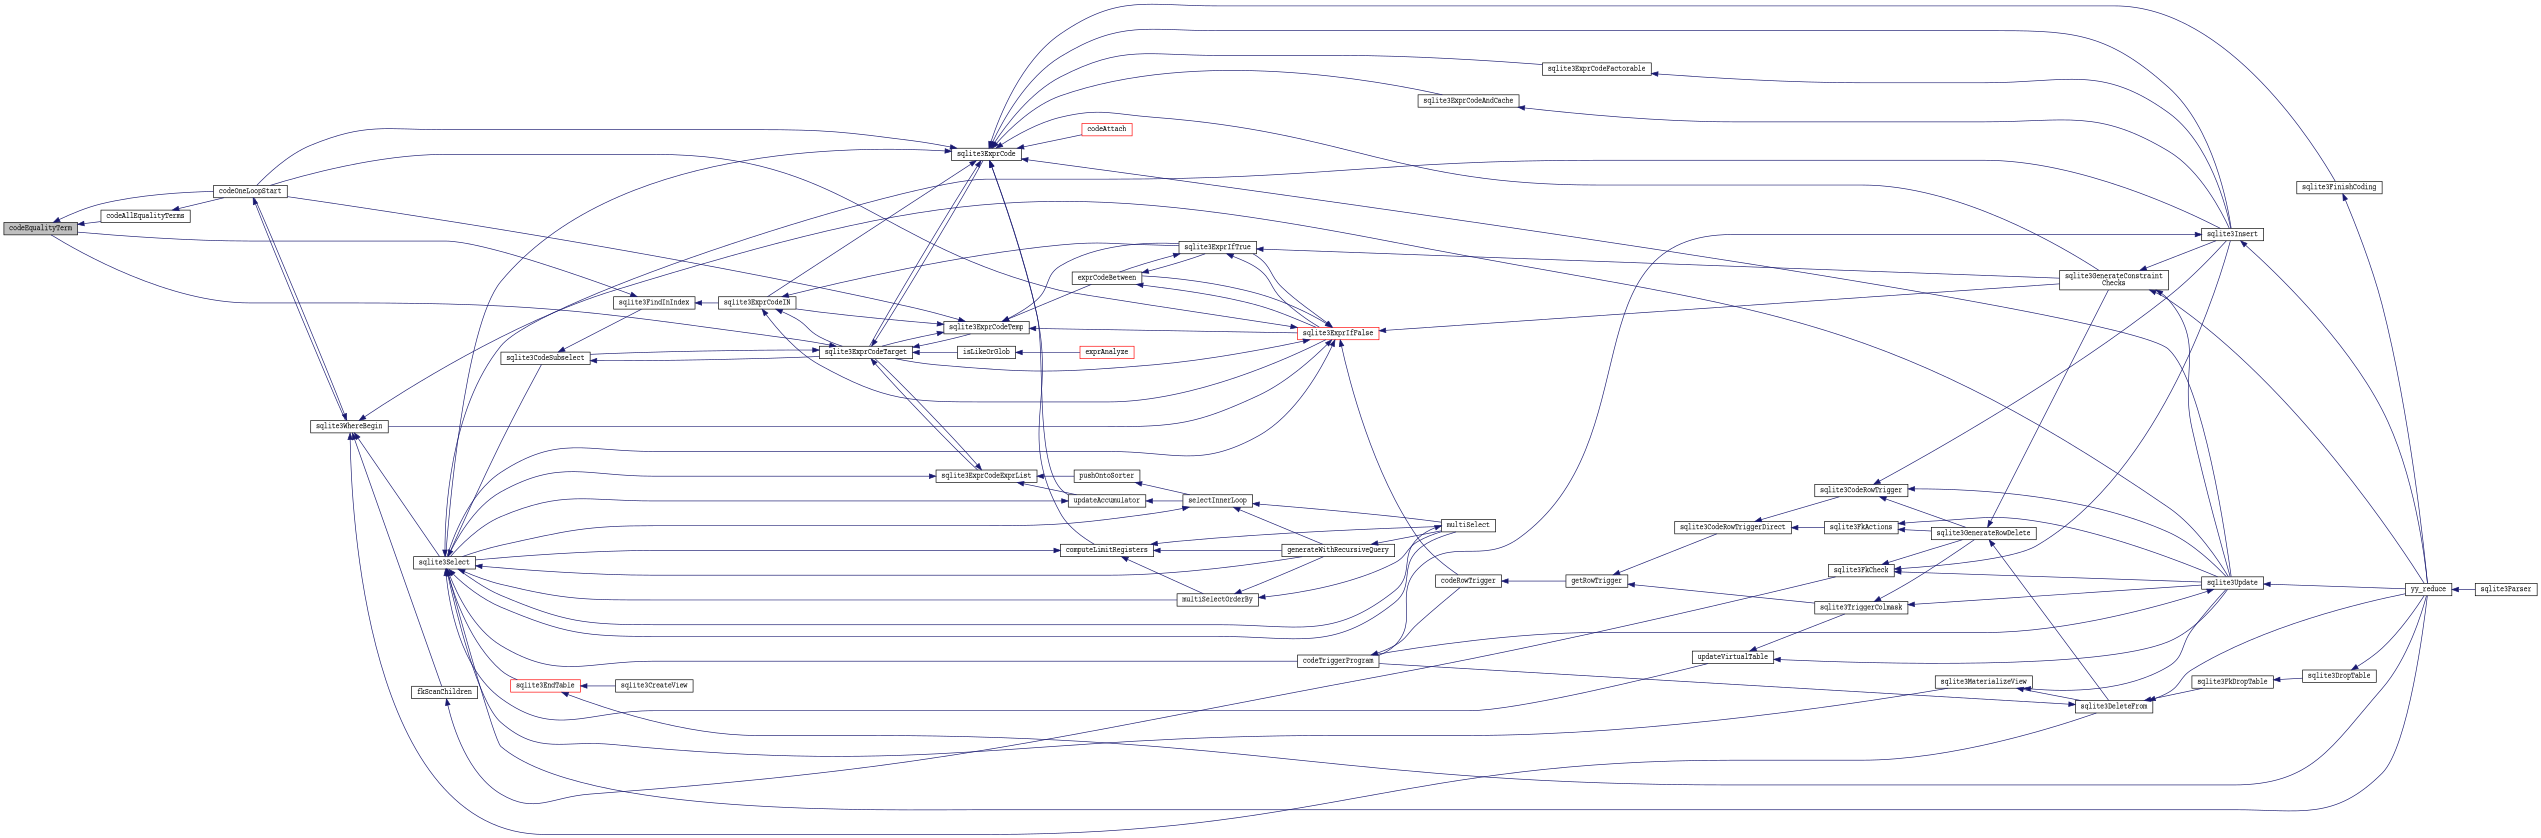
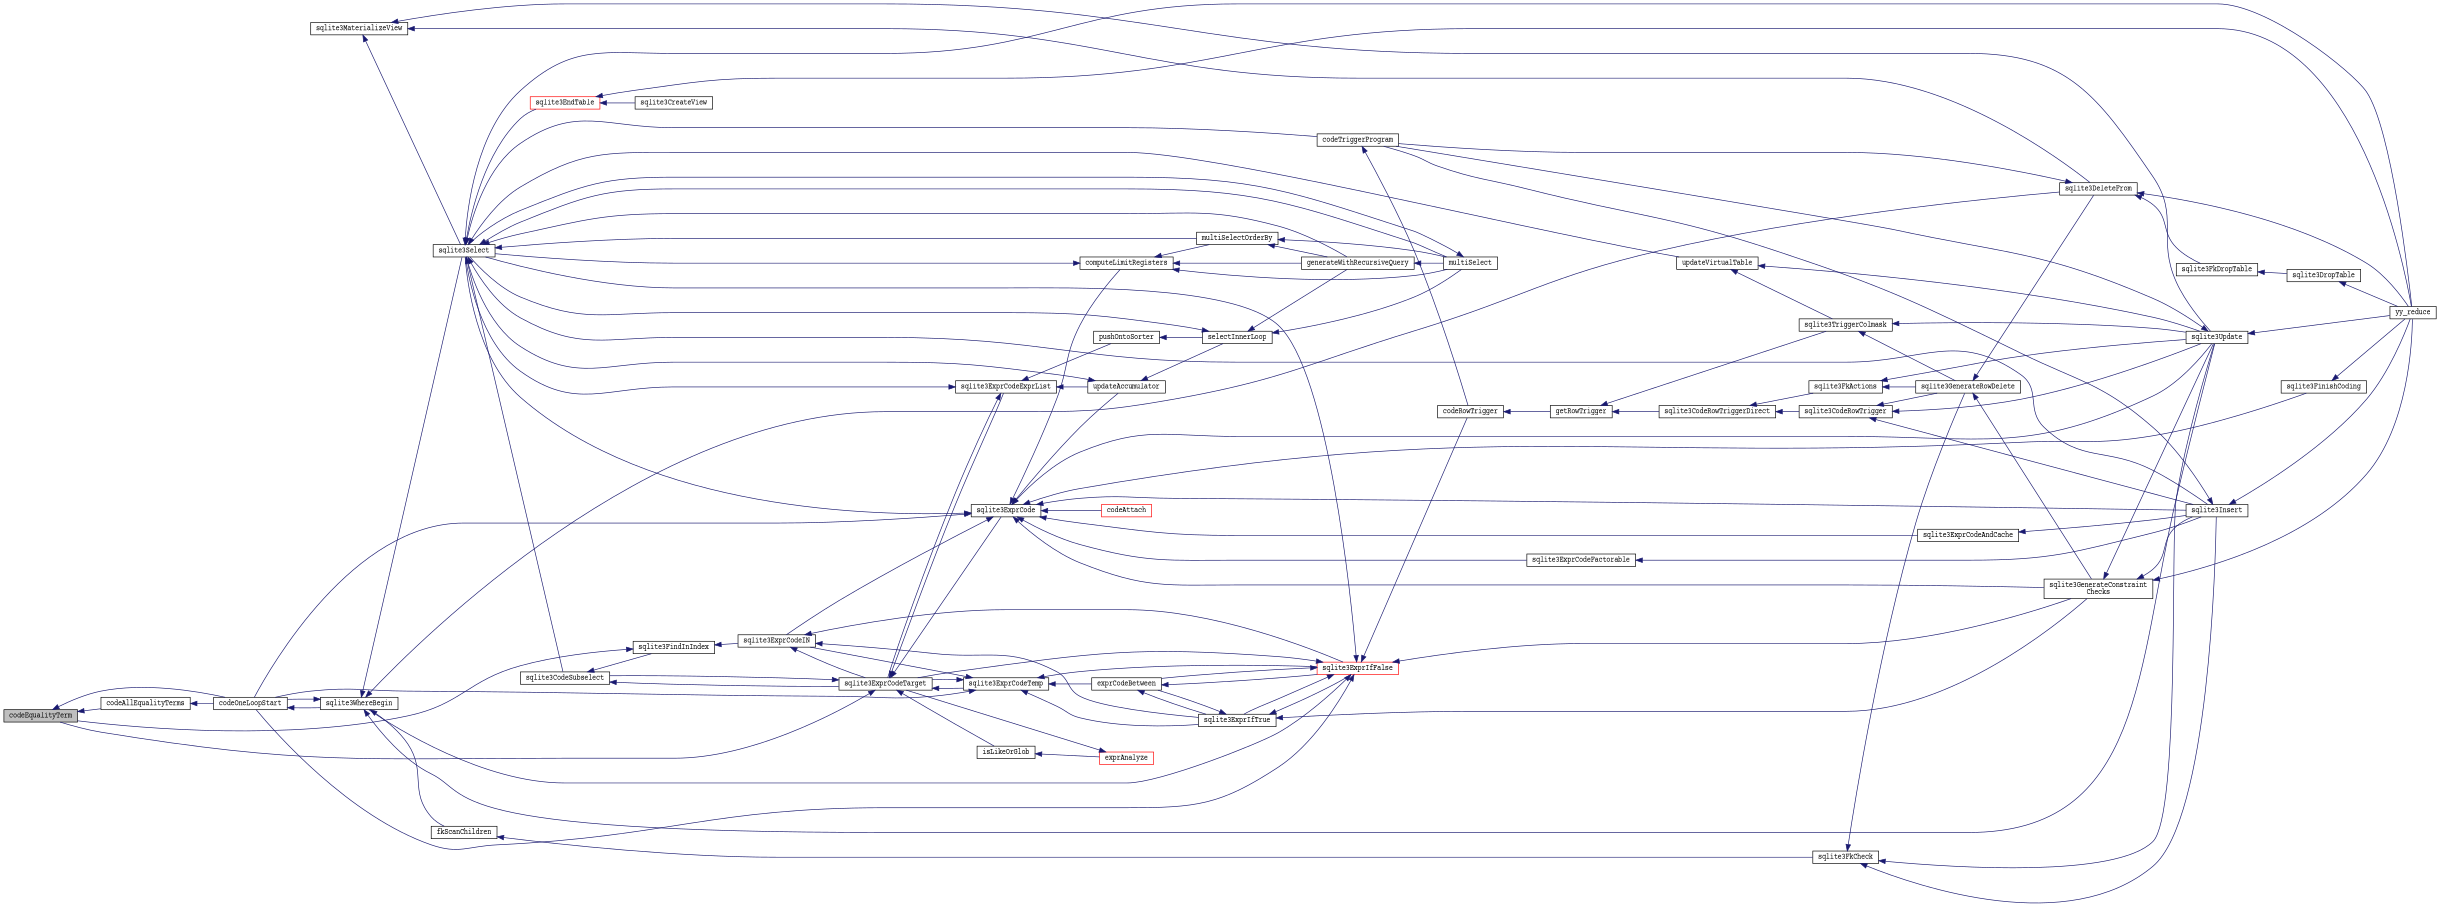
edge "sqlite3ExprCodeTarget" -> "sqlite3ExprCode": now "sqlite3ExprCodeTarget" -> "exprAnalyze"
node "sqlite3Parser": removed
edge "sqlite3MaterializeView" -> "sqlite3Select": reversed
